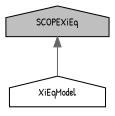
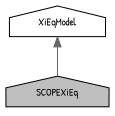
edge "XiEqModel" -> "SCOPEXiEq": reversed
